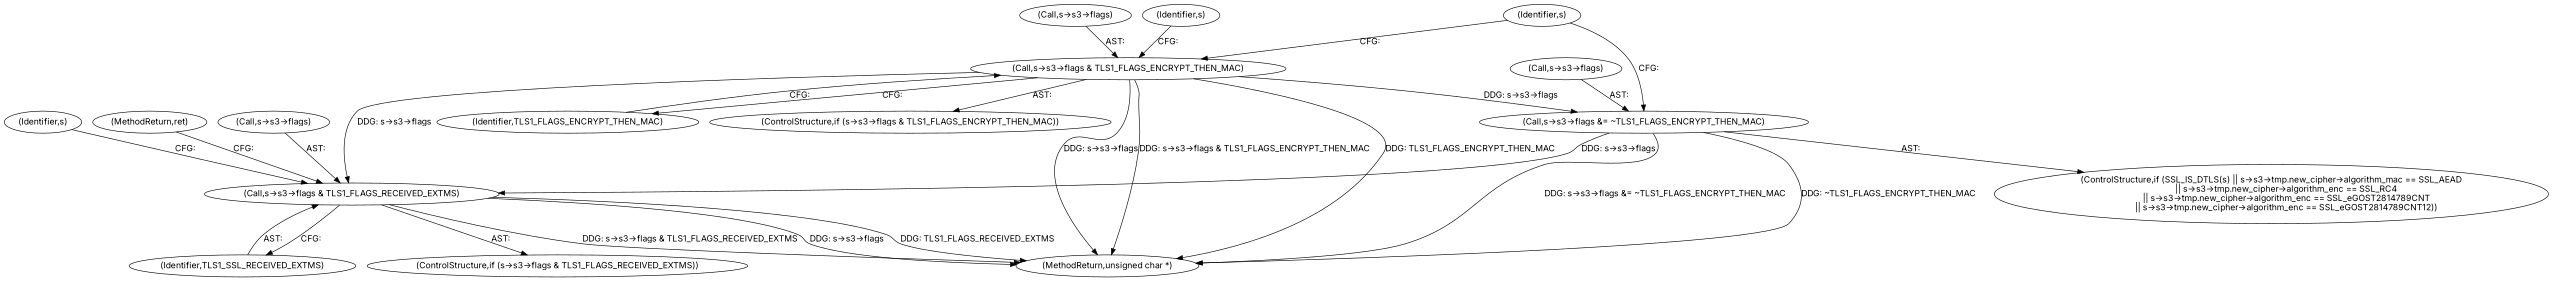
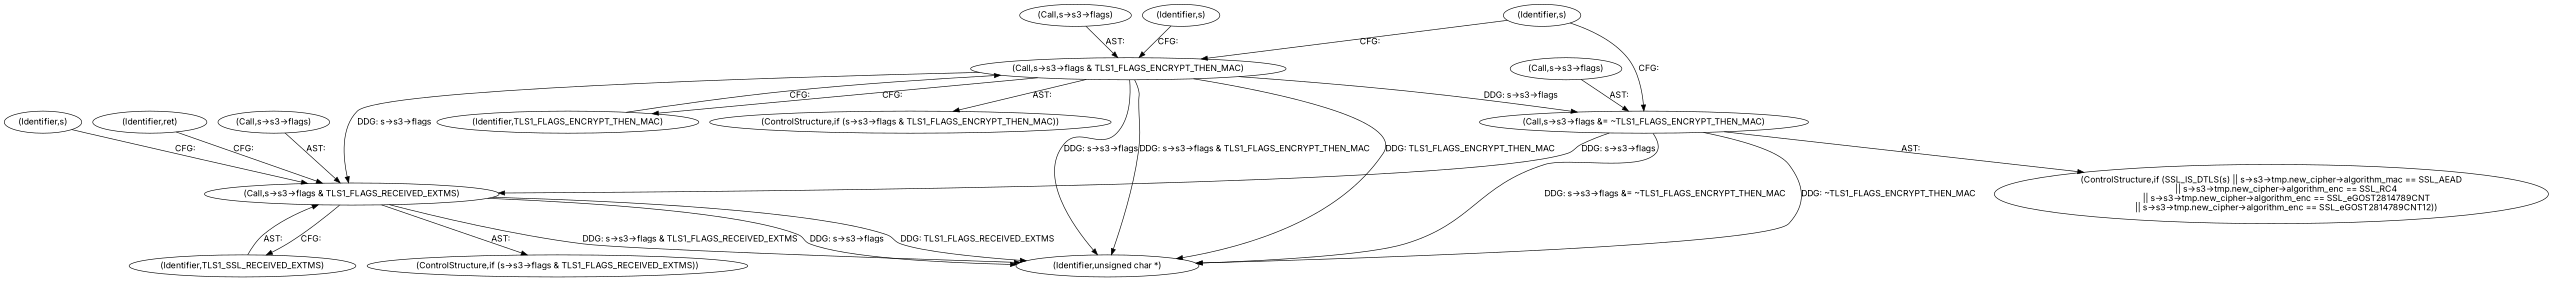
node "(MethodReturn,ret)": label "(MethodReturn,ret)" -> "(Identifier,ret)"
node "(MethodReturn,unsigned char *)": label "(MethodReturn,unsigned char *)" -> "(Identifier,unsigned char *)"
